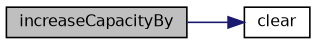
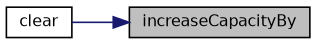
edge "increaseCapacityBy" -> "clear": reversed
